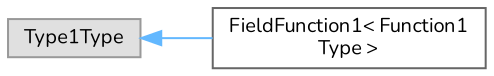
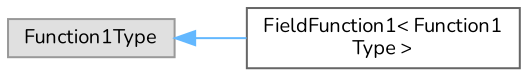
node "Type1Type": label "Type1Type" -> "Function1Type"
